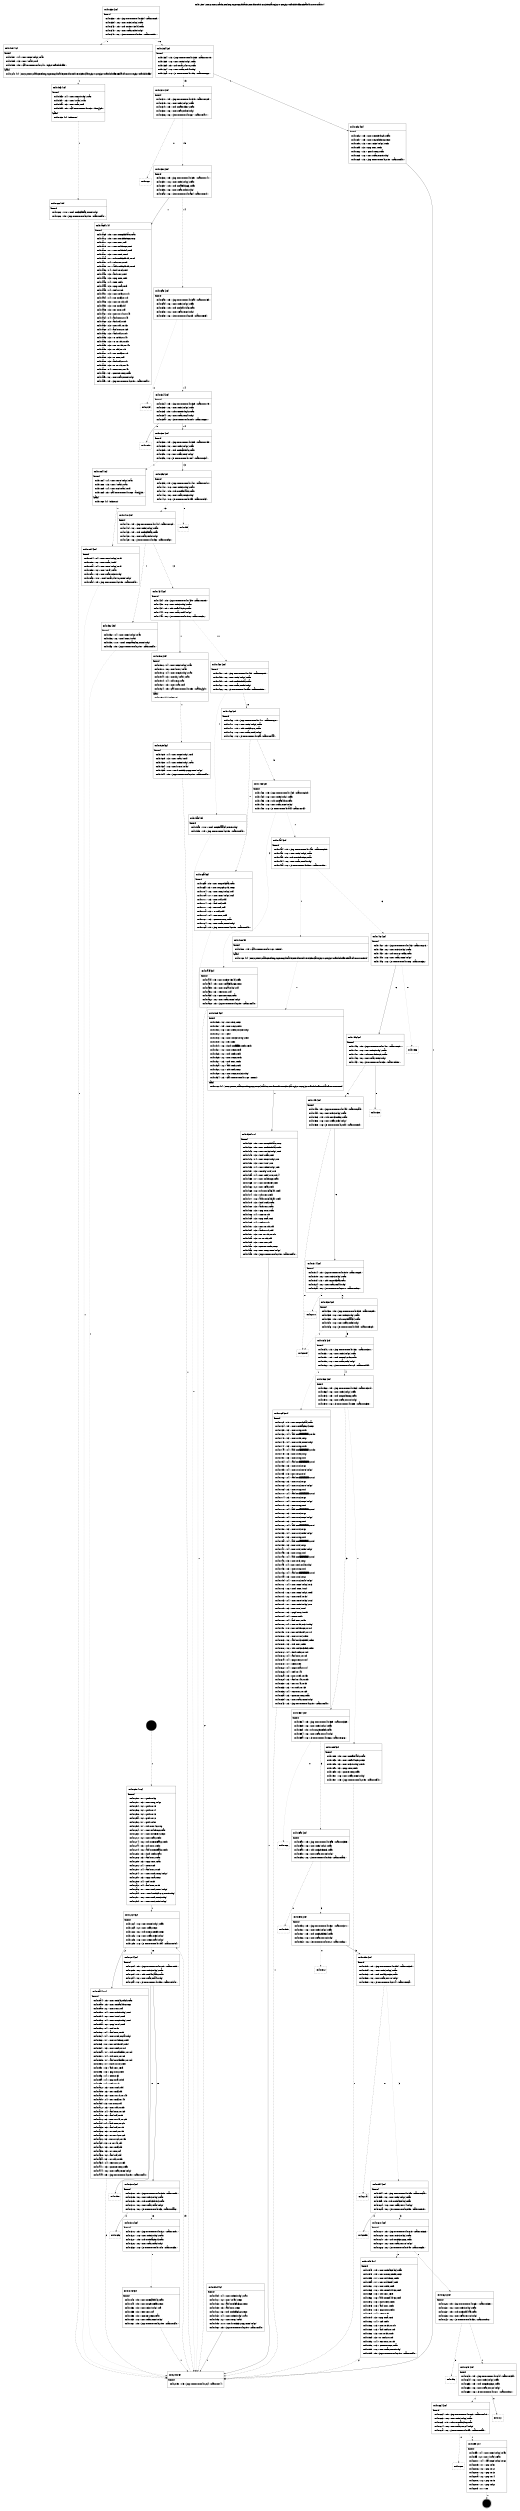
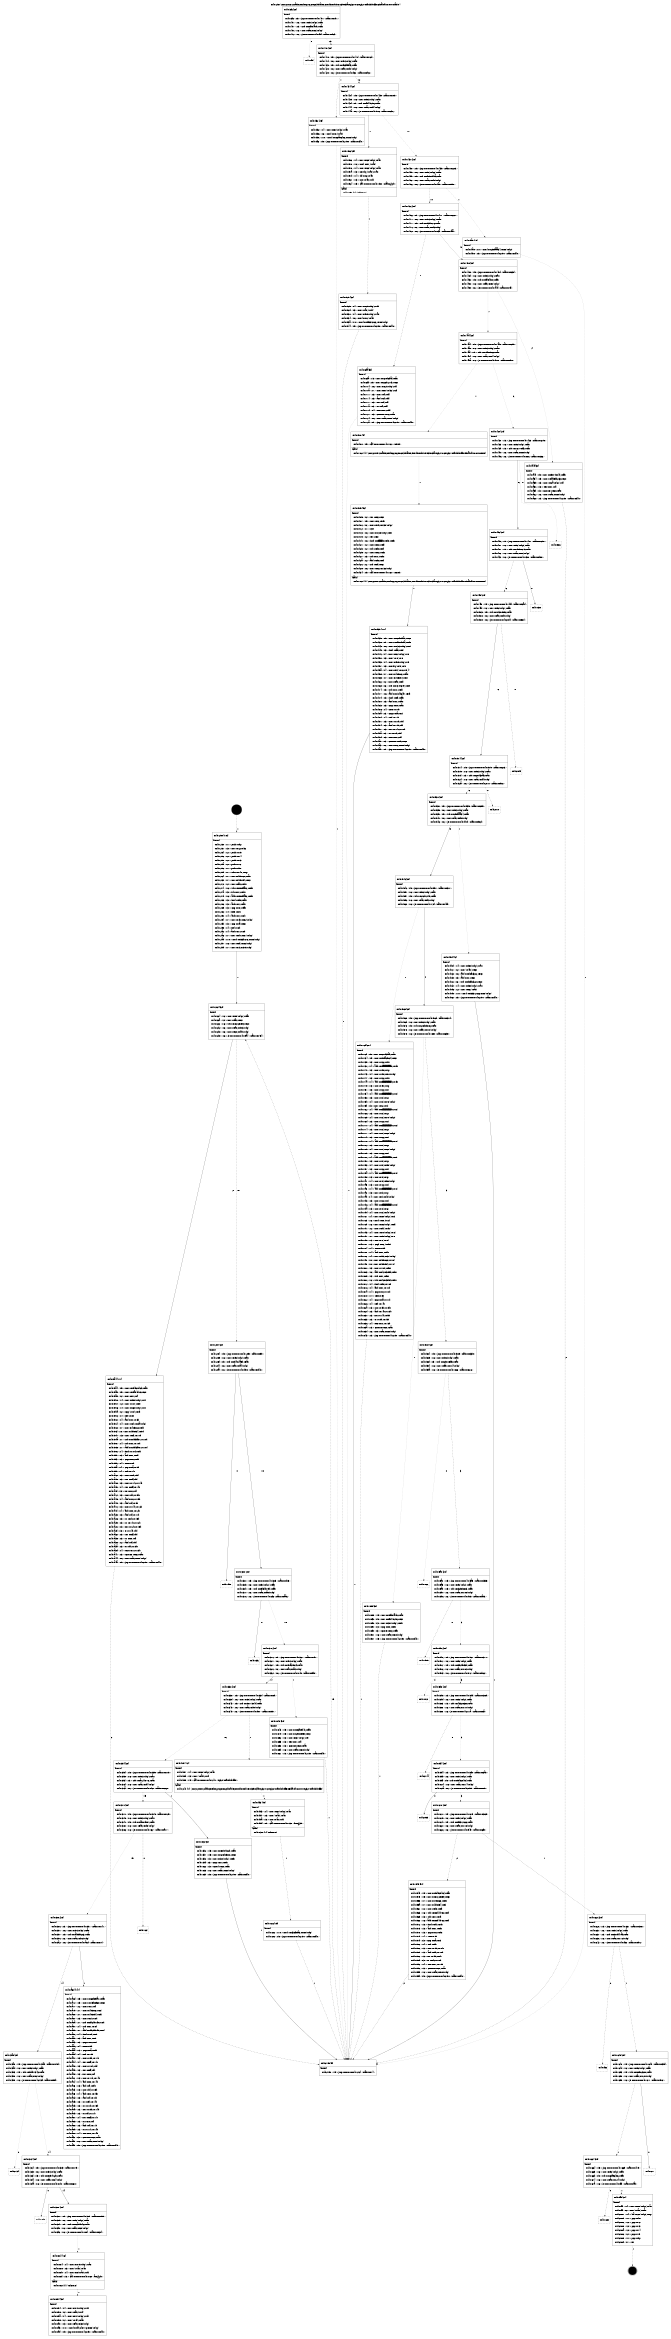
edge "0x4013e0 [28]" -> "0x4013fc [28]": removed, label "13"
edge "0x401530 [28]" -> "0x4020dd": now "0x401530 [28]" -> "0x401bbd [42]"
edge "0x401894 [30]" -> "0x402190 [5]": removed, label "1"
edge "0x40131c [28]" -> "0x401338 [28]": added, label "17"
